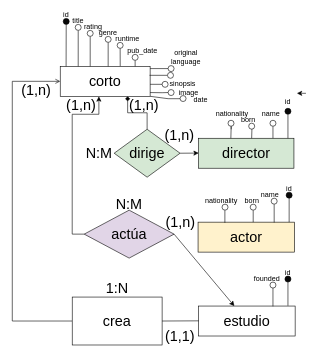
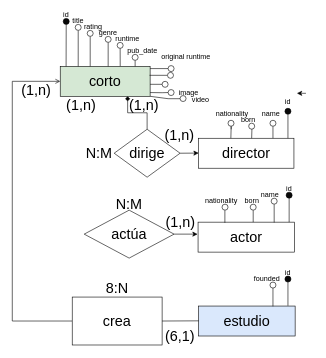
node "original language": label "original language" -> "original runtime"
node "corto": fillcolor #ffffff -> #d5e8d4
node "sinopsis": removed
node "date": label "date" -> "video"
node "dirige": fillcolor #d5e8d4 -> #ffffff
node "director": fillcolor #d5e8d4 -> #ffffff
edge "actúa" -> "corto": removed
node "actúa": fillcolor #e1d5e7 -> #ffffff
node "actor": fillcolor #fff2cc -> #ffffff
edge "actúa" -> "estudio": now "actúa" -> "actor"
node "1:N": label "1:N" -> "8:N"
node "estudio": fillcolor #ffffff -> #dae8fc
node "(1,1)": label "(1,1)" -> "(6,1)"
